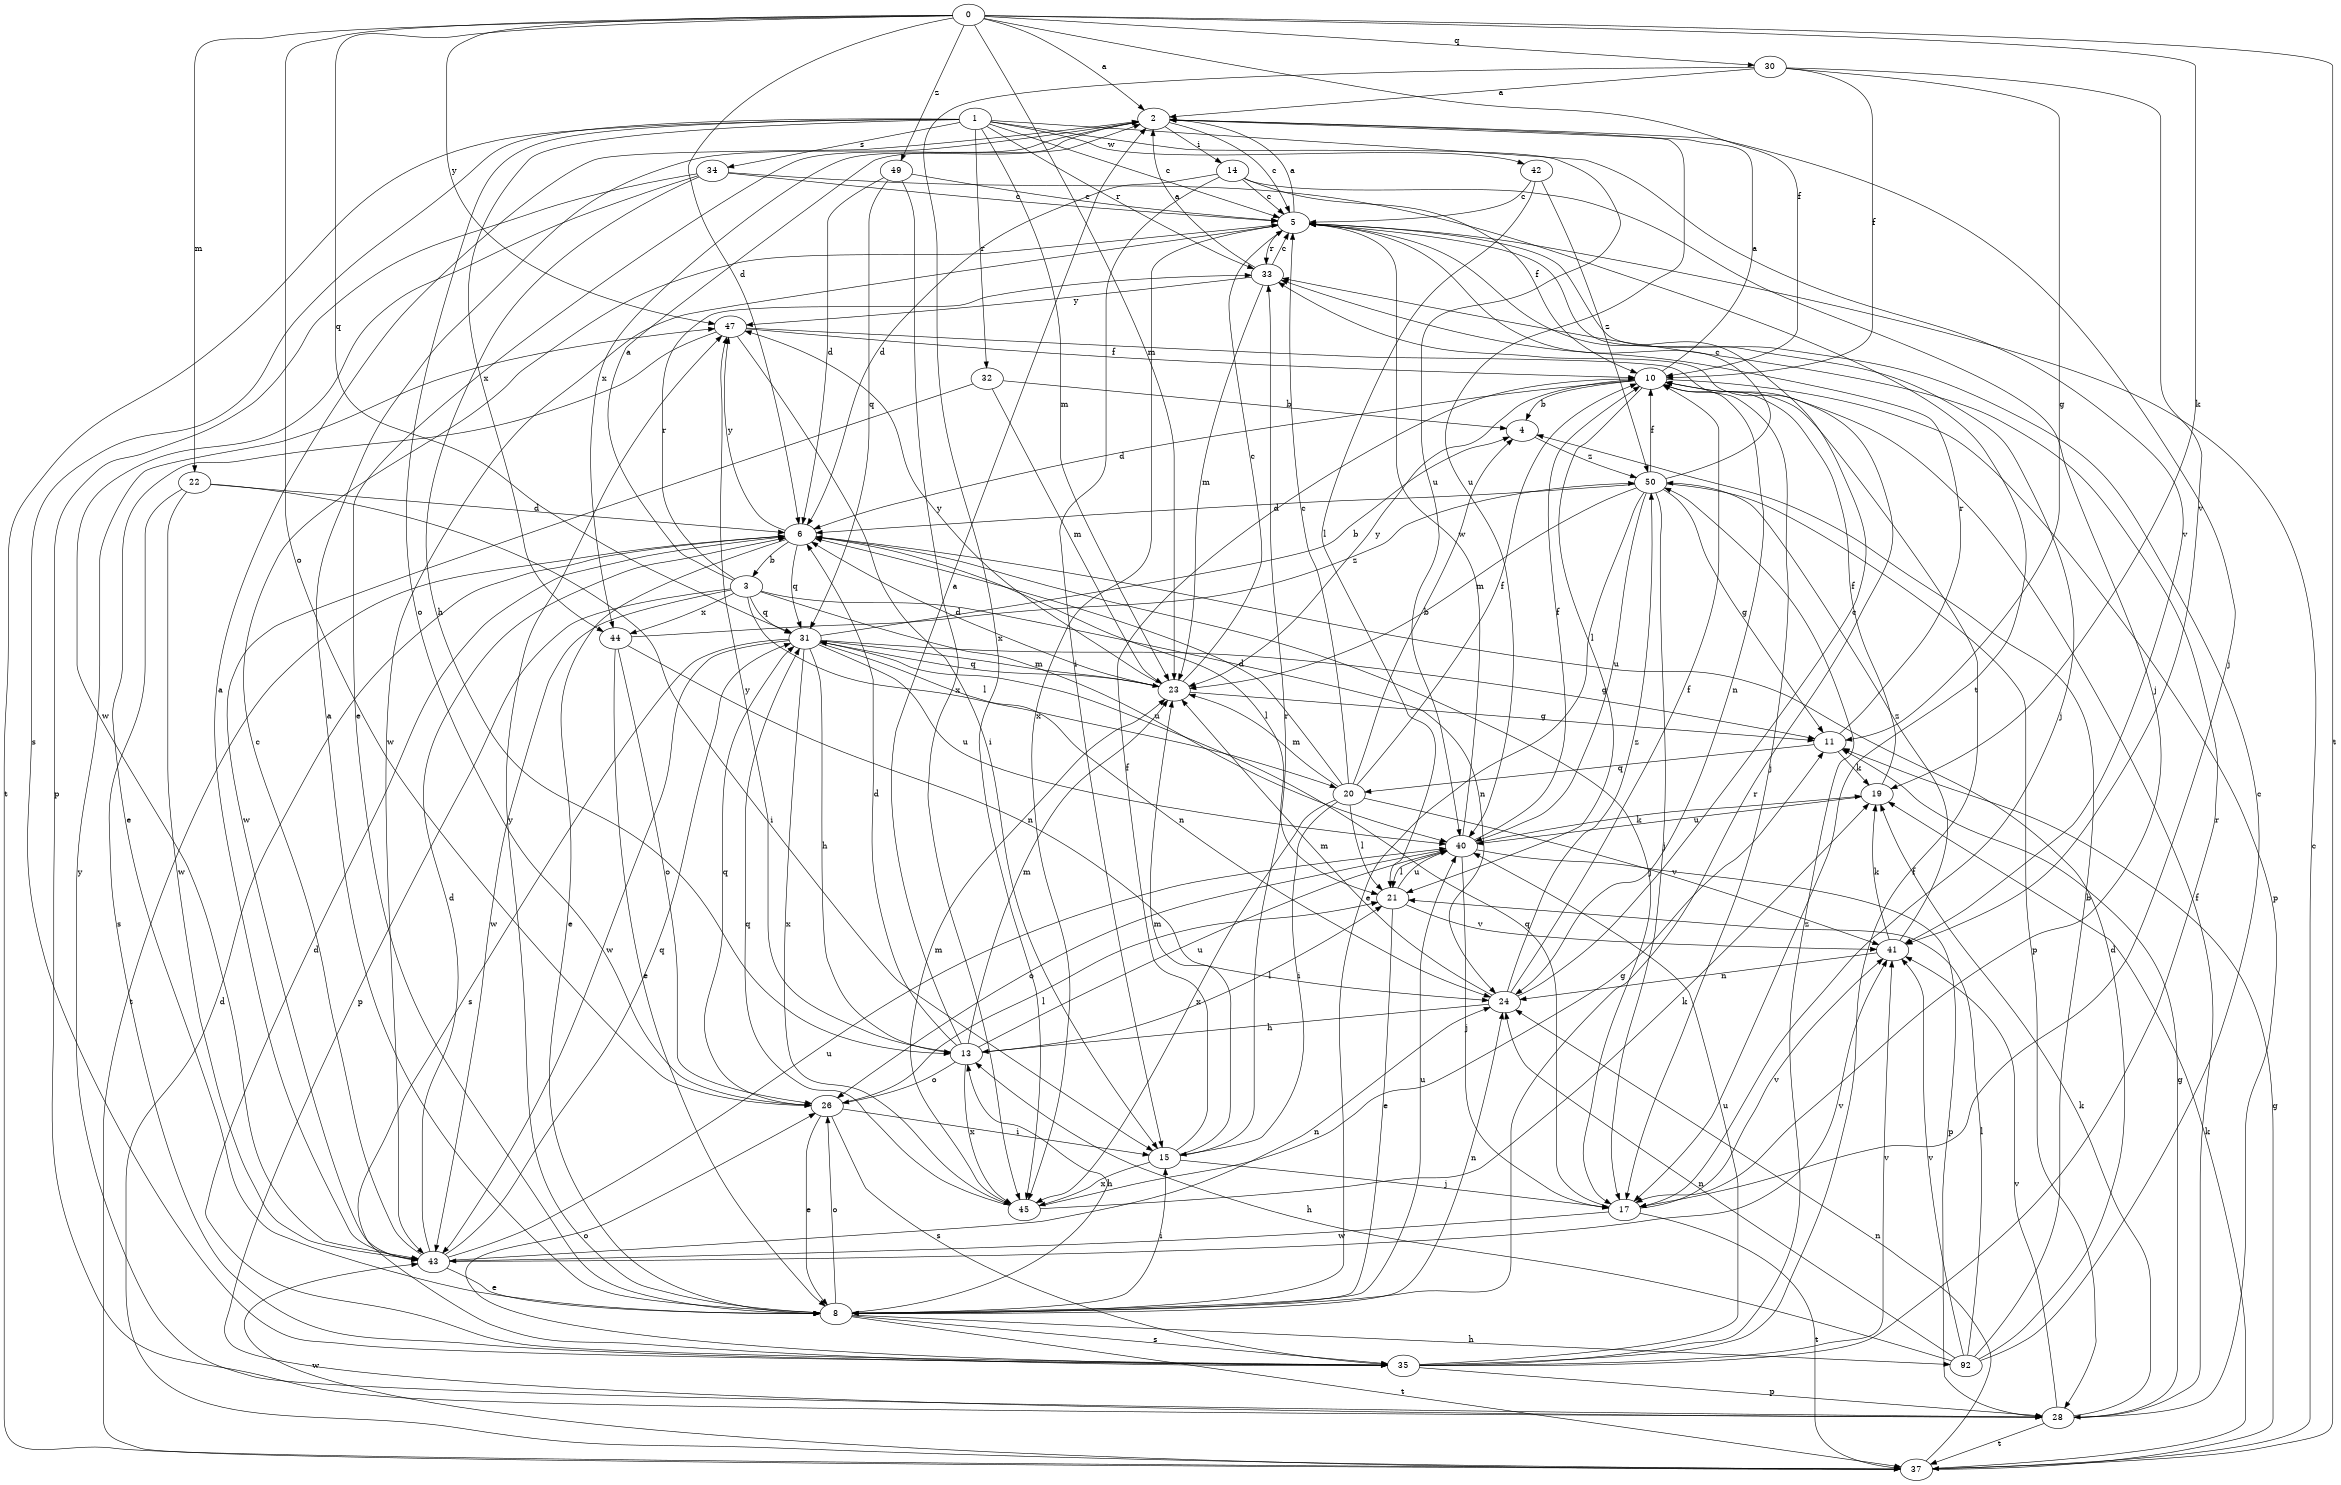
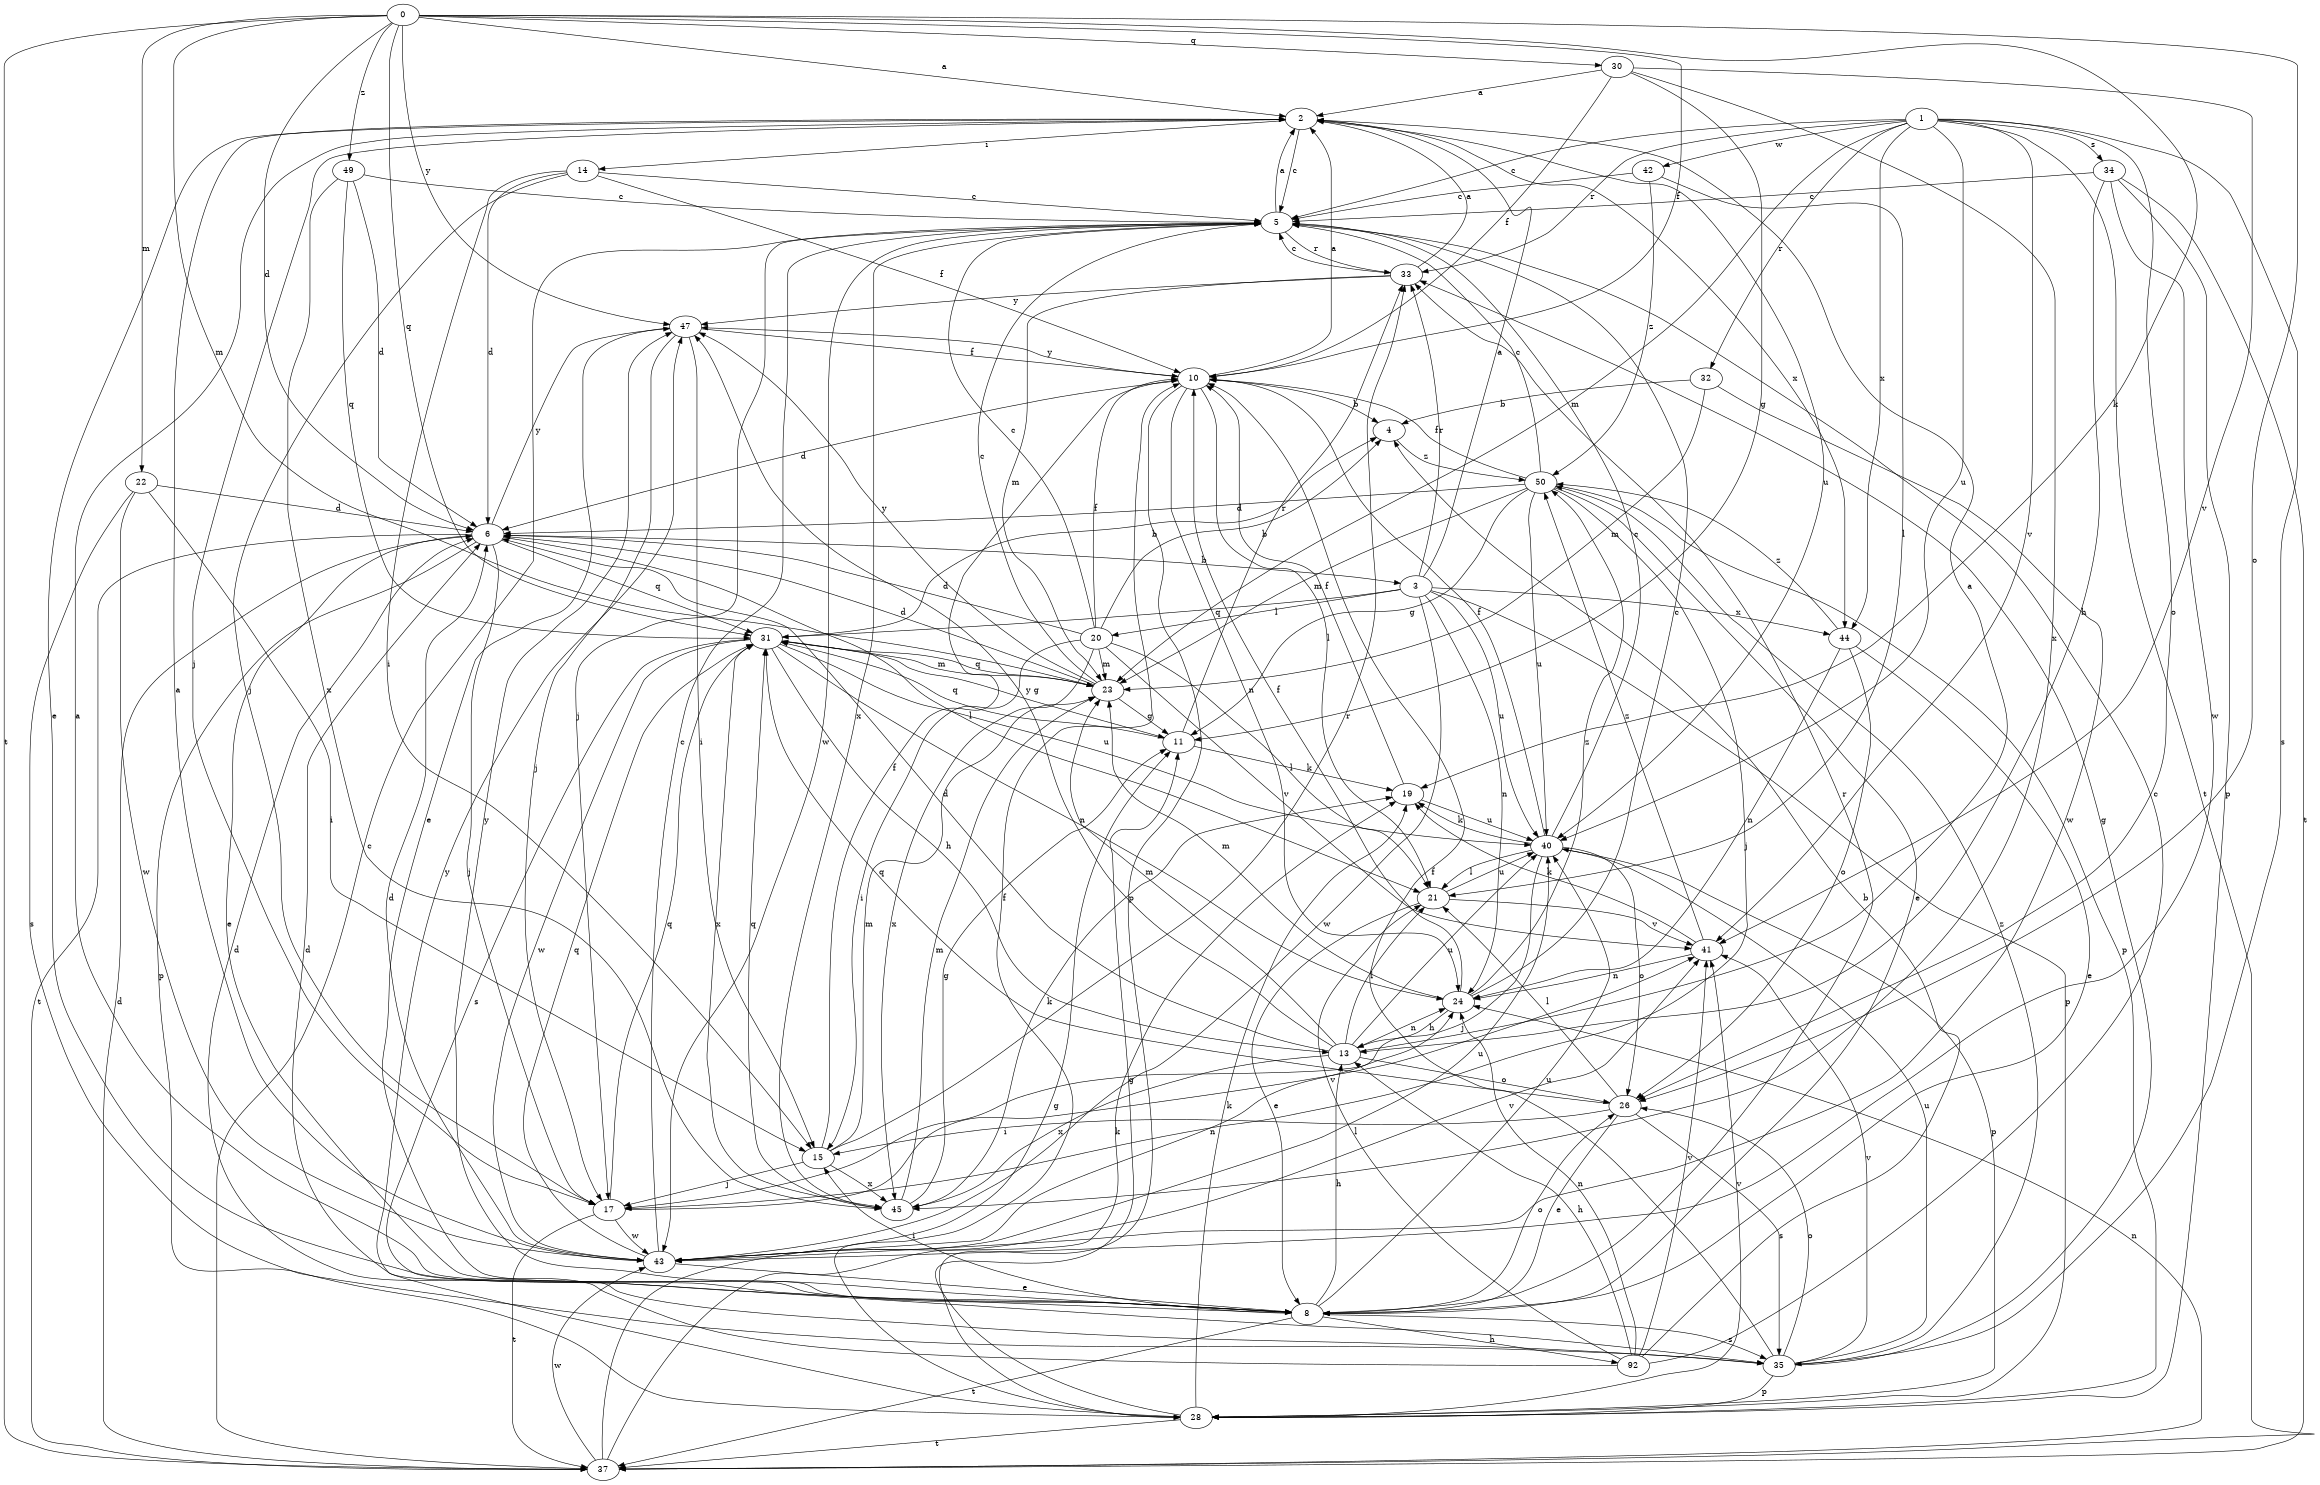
edge "34" -> "17": now "34" -> "37"
edge "10" -> "23": now "10" -> "47"
edge "40" -> "5": label "w" -> "c"
edge "11" -> "20": now "11" -> "31"
edge "35" -> "33": label "r" -> "g"
edge "6" -> "28": added, label "p"
edge "8" -> "24": now "13" -> "24"
